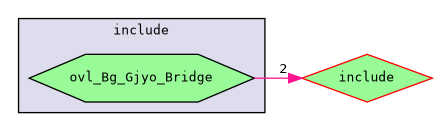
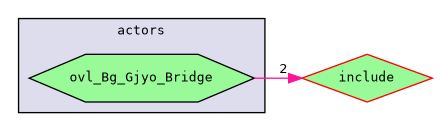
cluster "include": label "include" -> "actors"
